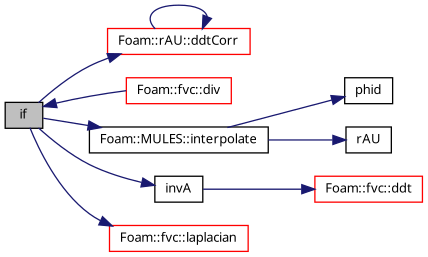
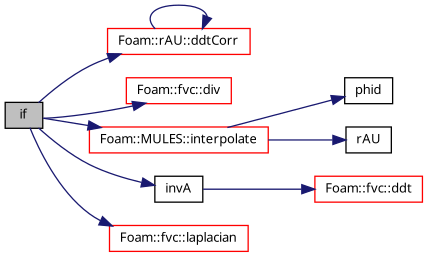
edge "Foam::fvc::div" -> "if": reversed
node "Foam::MULES::interpolate": color black -> red
